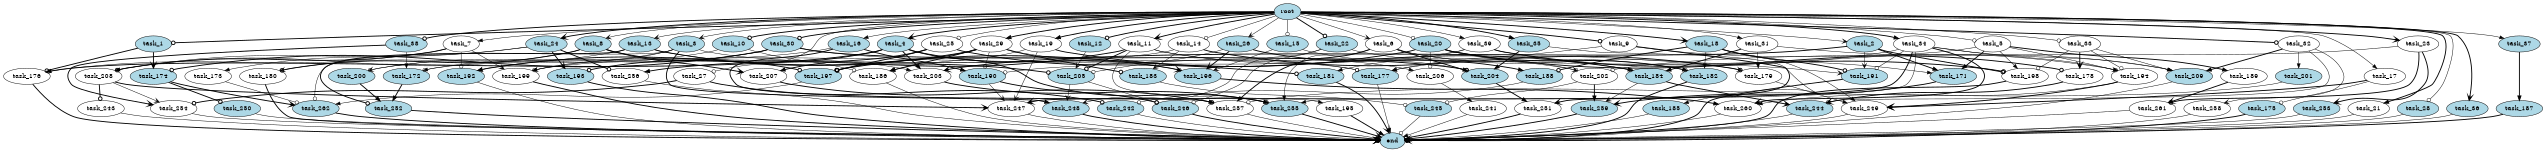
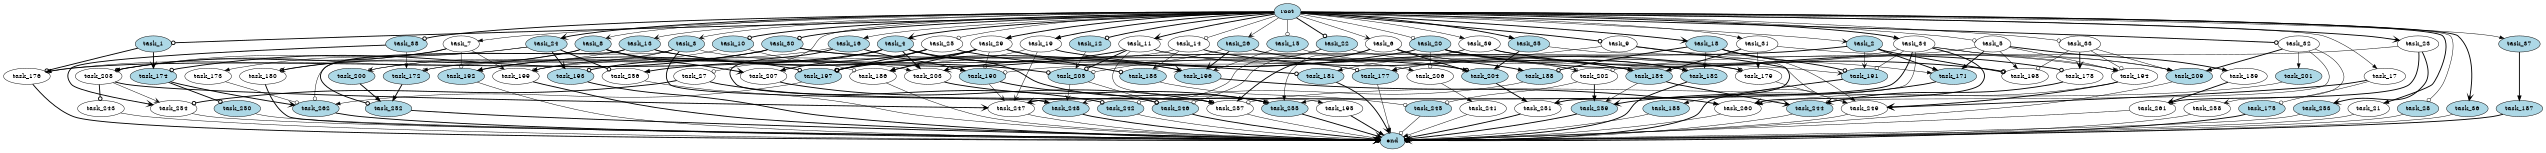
edge "task_198" -> "end": removed
